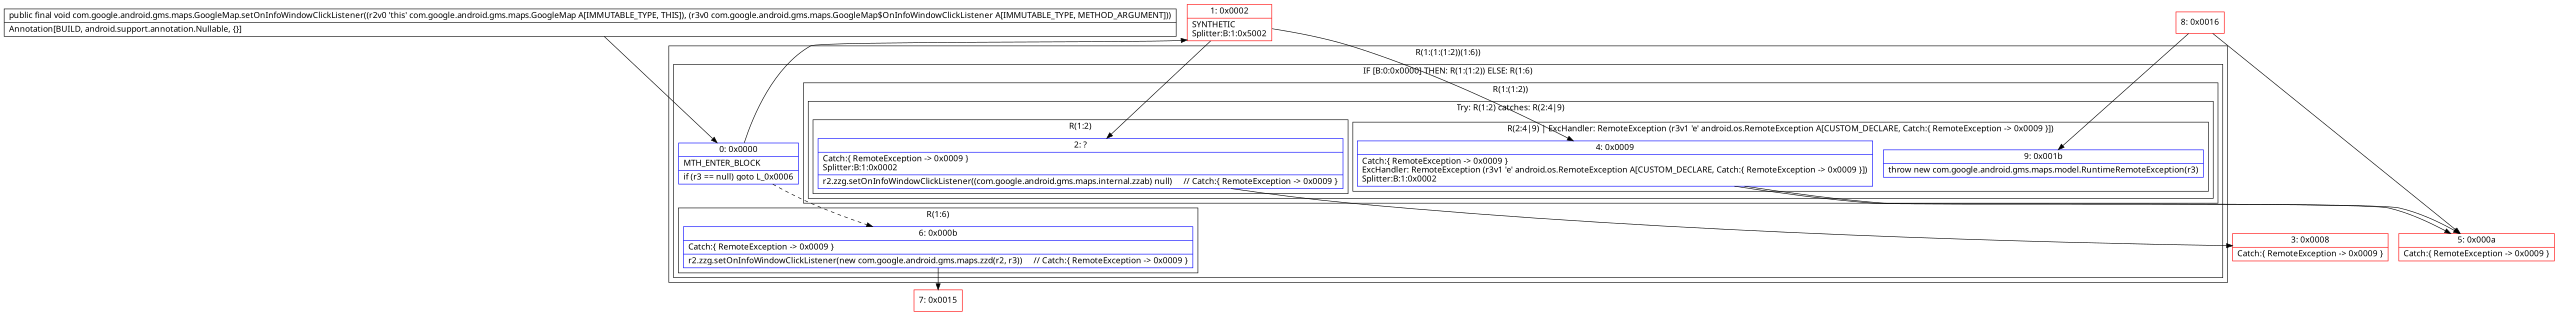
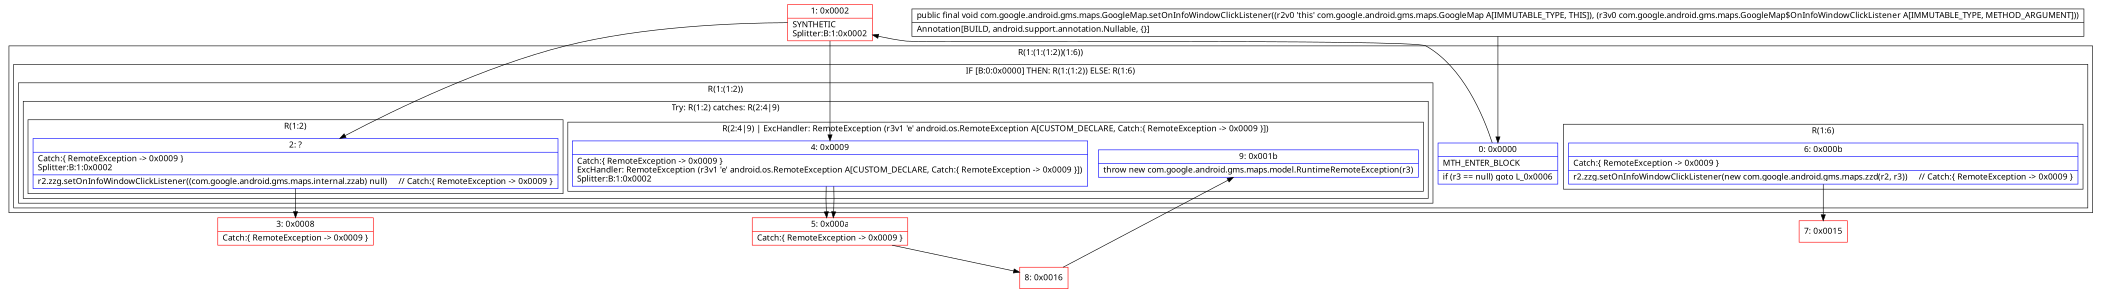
node "1: 0x0002": text "Splitter:B:1:0x5002" -> "Splitter:B:1:0x0002"
edge "8: 0x0016" -> "5: 0x000a": reversed
edge "0: 0x0000" -> "6: 0x000b": removed
